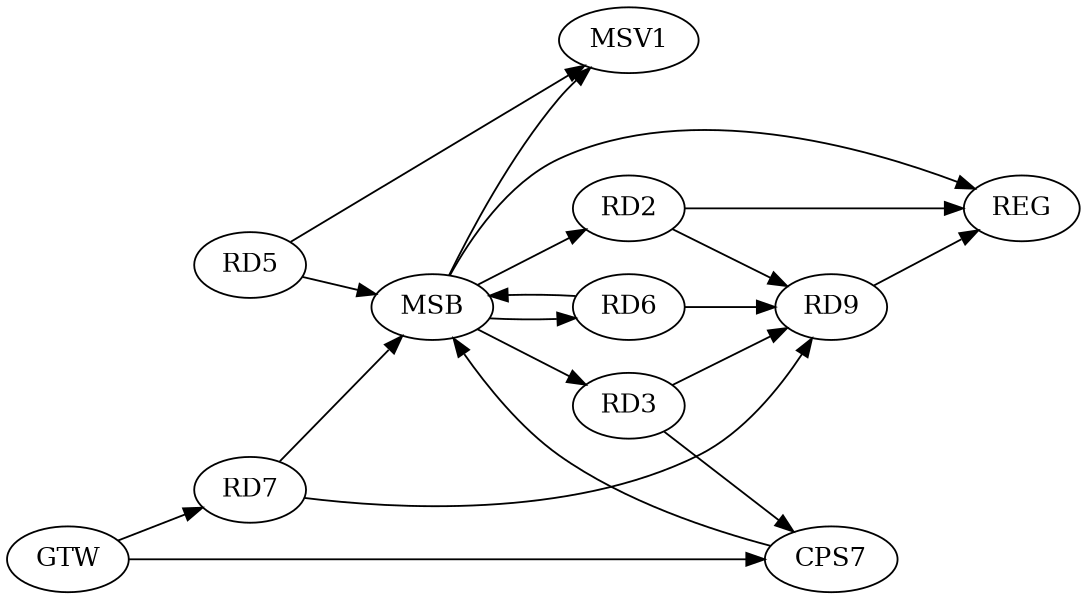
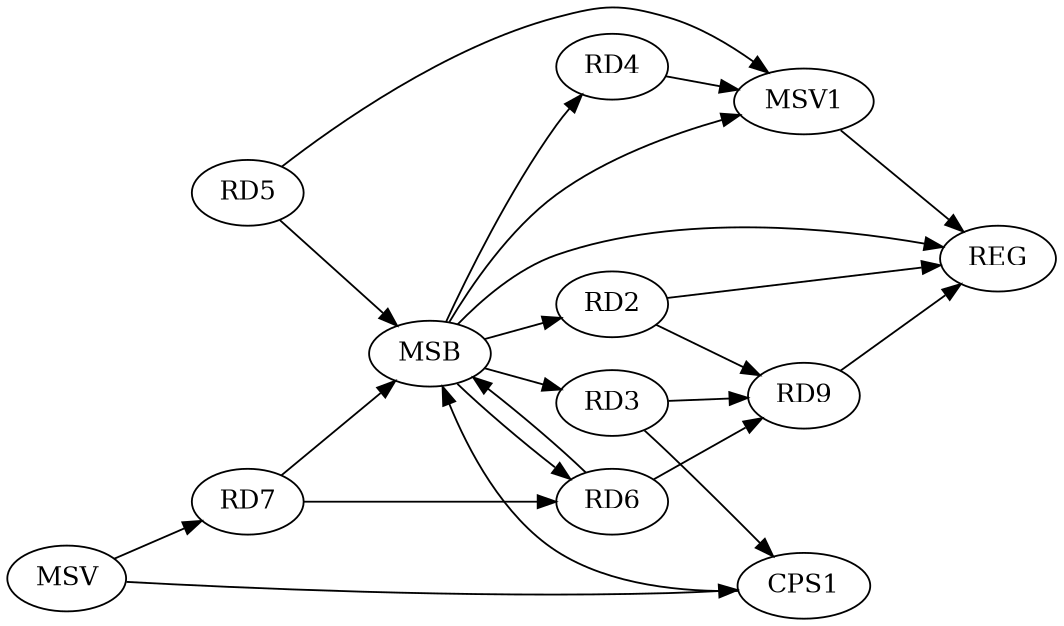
node "RD4": added
edge "MSV1" -> "REG": added
edge "RD7" -> "RD9": now "RD7" -> "RD6"
node "GTW": label "GTW" -> "MSV"
node "CPS7": label "CPS7" -> "CPS1"
